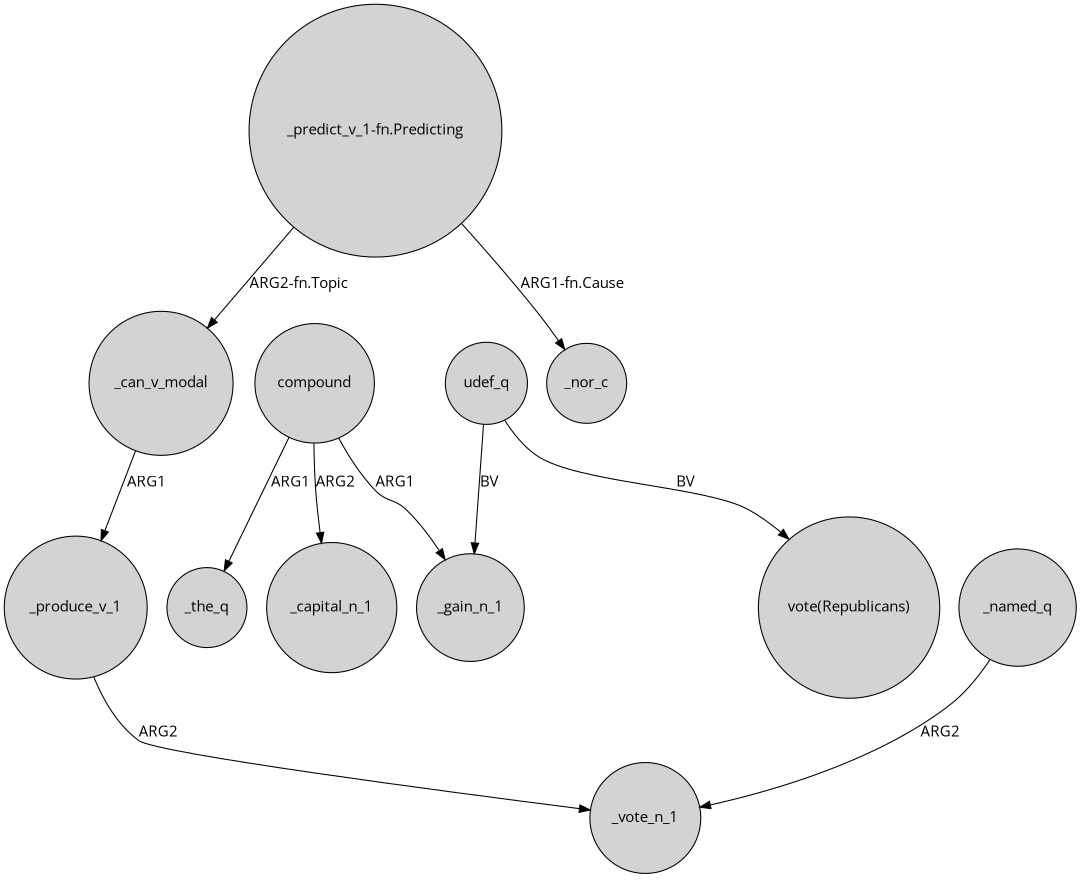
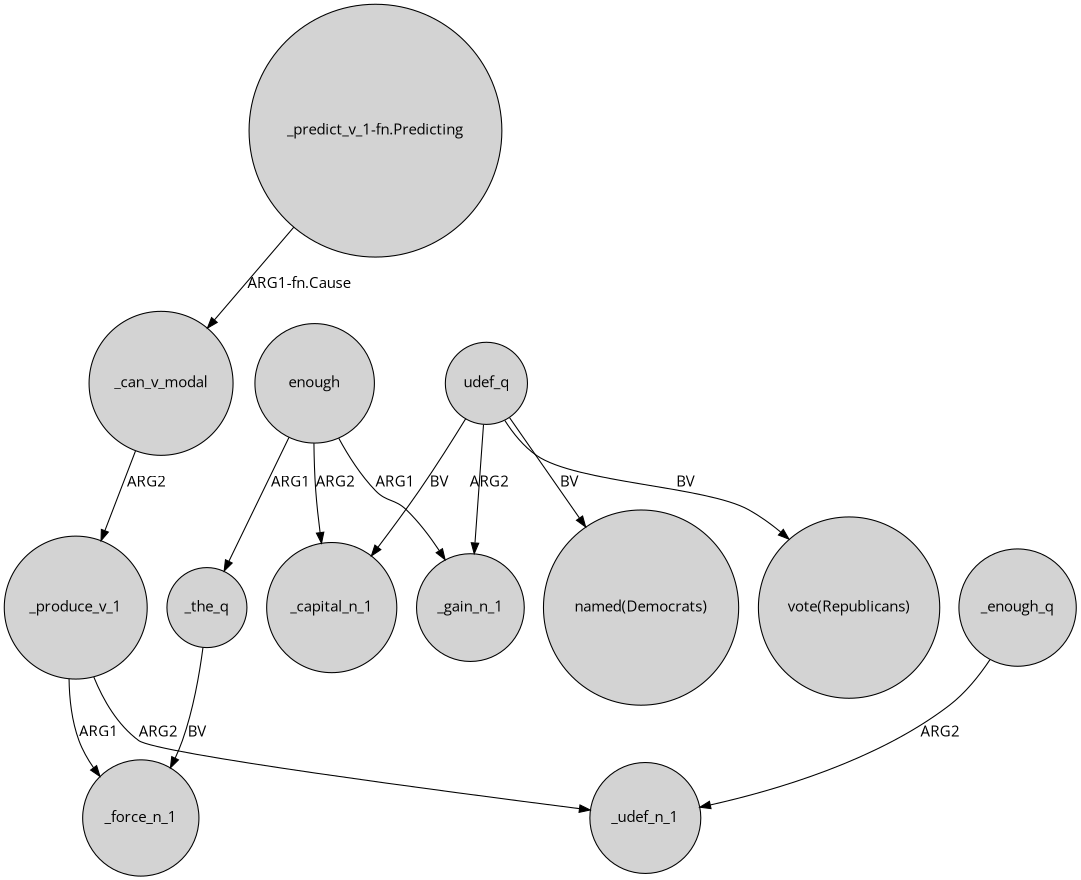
edge "_predict_v_1-fn.Predicting" -> "_can_v_modal": label "ARG2-fn.Topic" -> "ARG1-fn.Cause"
node "compound": label "compound" -> "enough"
node "_nor_c": removed
edge "_can_v_modal" -> "_produce_v_1": label "ARG1" -> "ARG2"
edge "udef_q" -> "_gain_n_1": label "BV" -> "ARG2"
edge "udef_q" -> "_capital_n_1": added, label "BV"
node "named(Democrats)": added
node "_named_q": label "_named_q" -> "_enough_q"
node "_force_n_1": added
node "_vote_n_1": label "_vote_n_1" -> "_udef_n_1"
